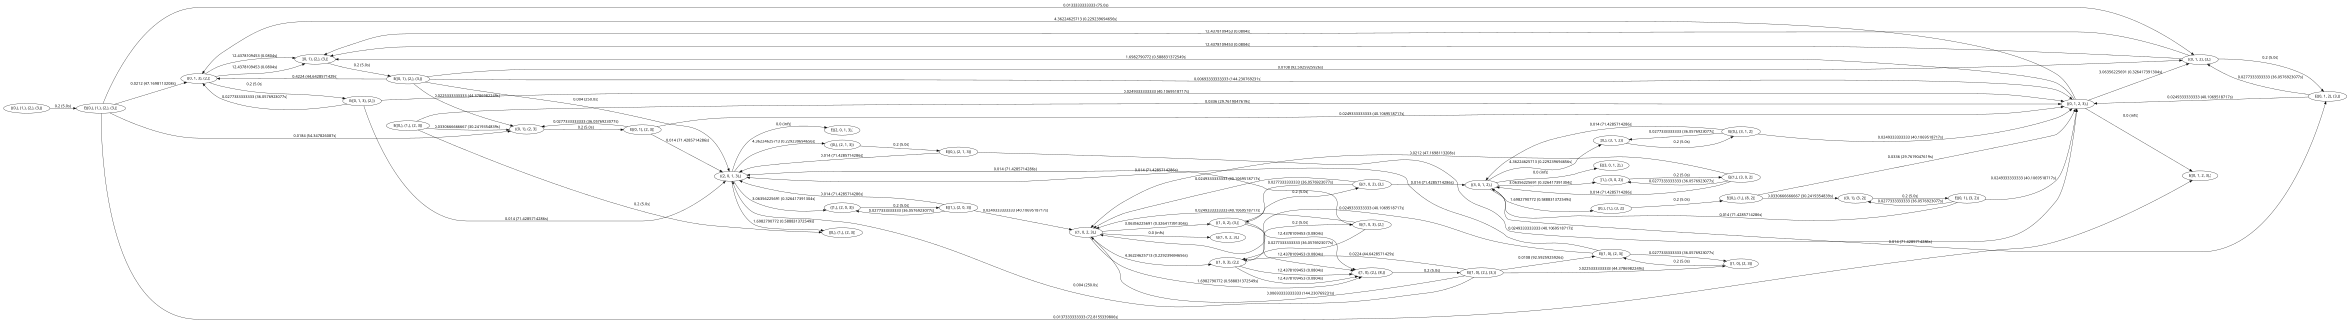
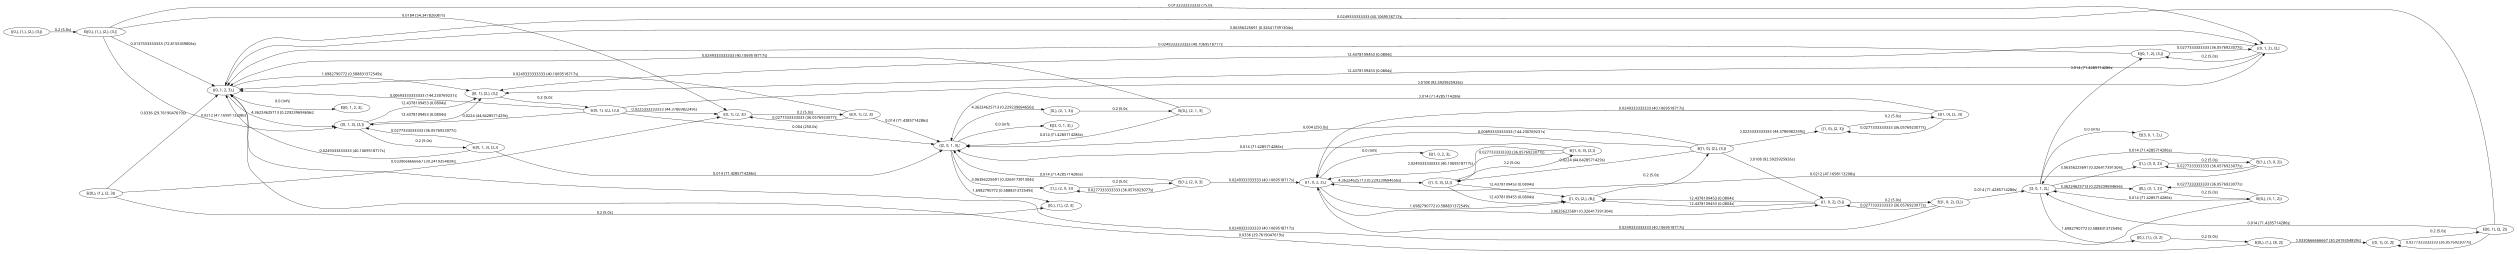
edge "E((0, 1), (2,), (3,))" -> "((0, 1, 3), (2,))": label "0.4224 (44.6428571429s)" -> "0.0224 (44.6428571429s)"
edge "E((1, 0), (2,), (3,))" -> "E((1, 0), (2, 3))": now "E((1, 0), (2,), (3,))" -> "((1, 0, 2), (3,))"
edge "E((0,), (1,), (2,), (3,))" -> "E((0, 1, 2, 3),)": now "E((0,), (1,), (2,), (3,))" -> "((0, 1, 2, 3),)"
